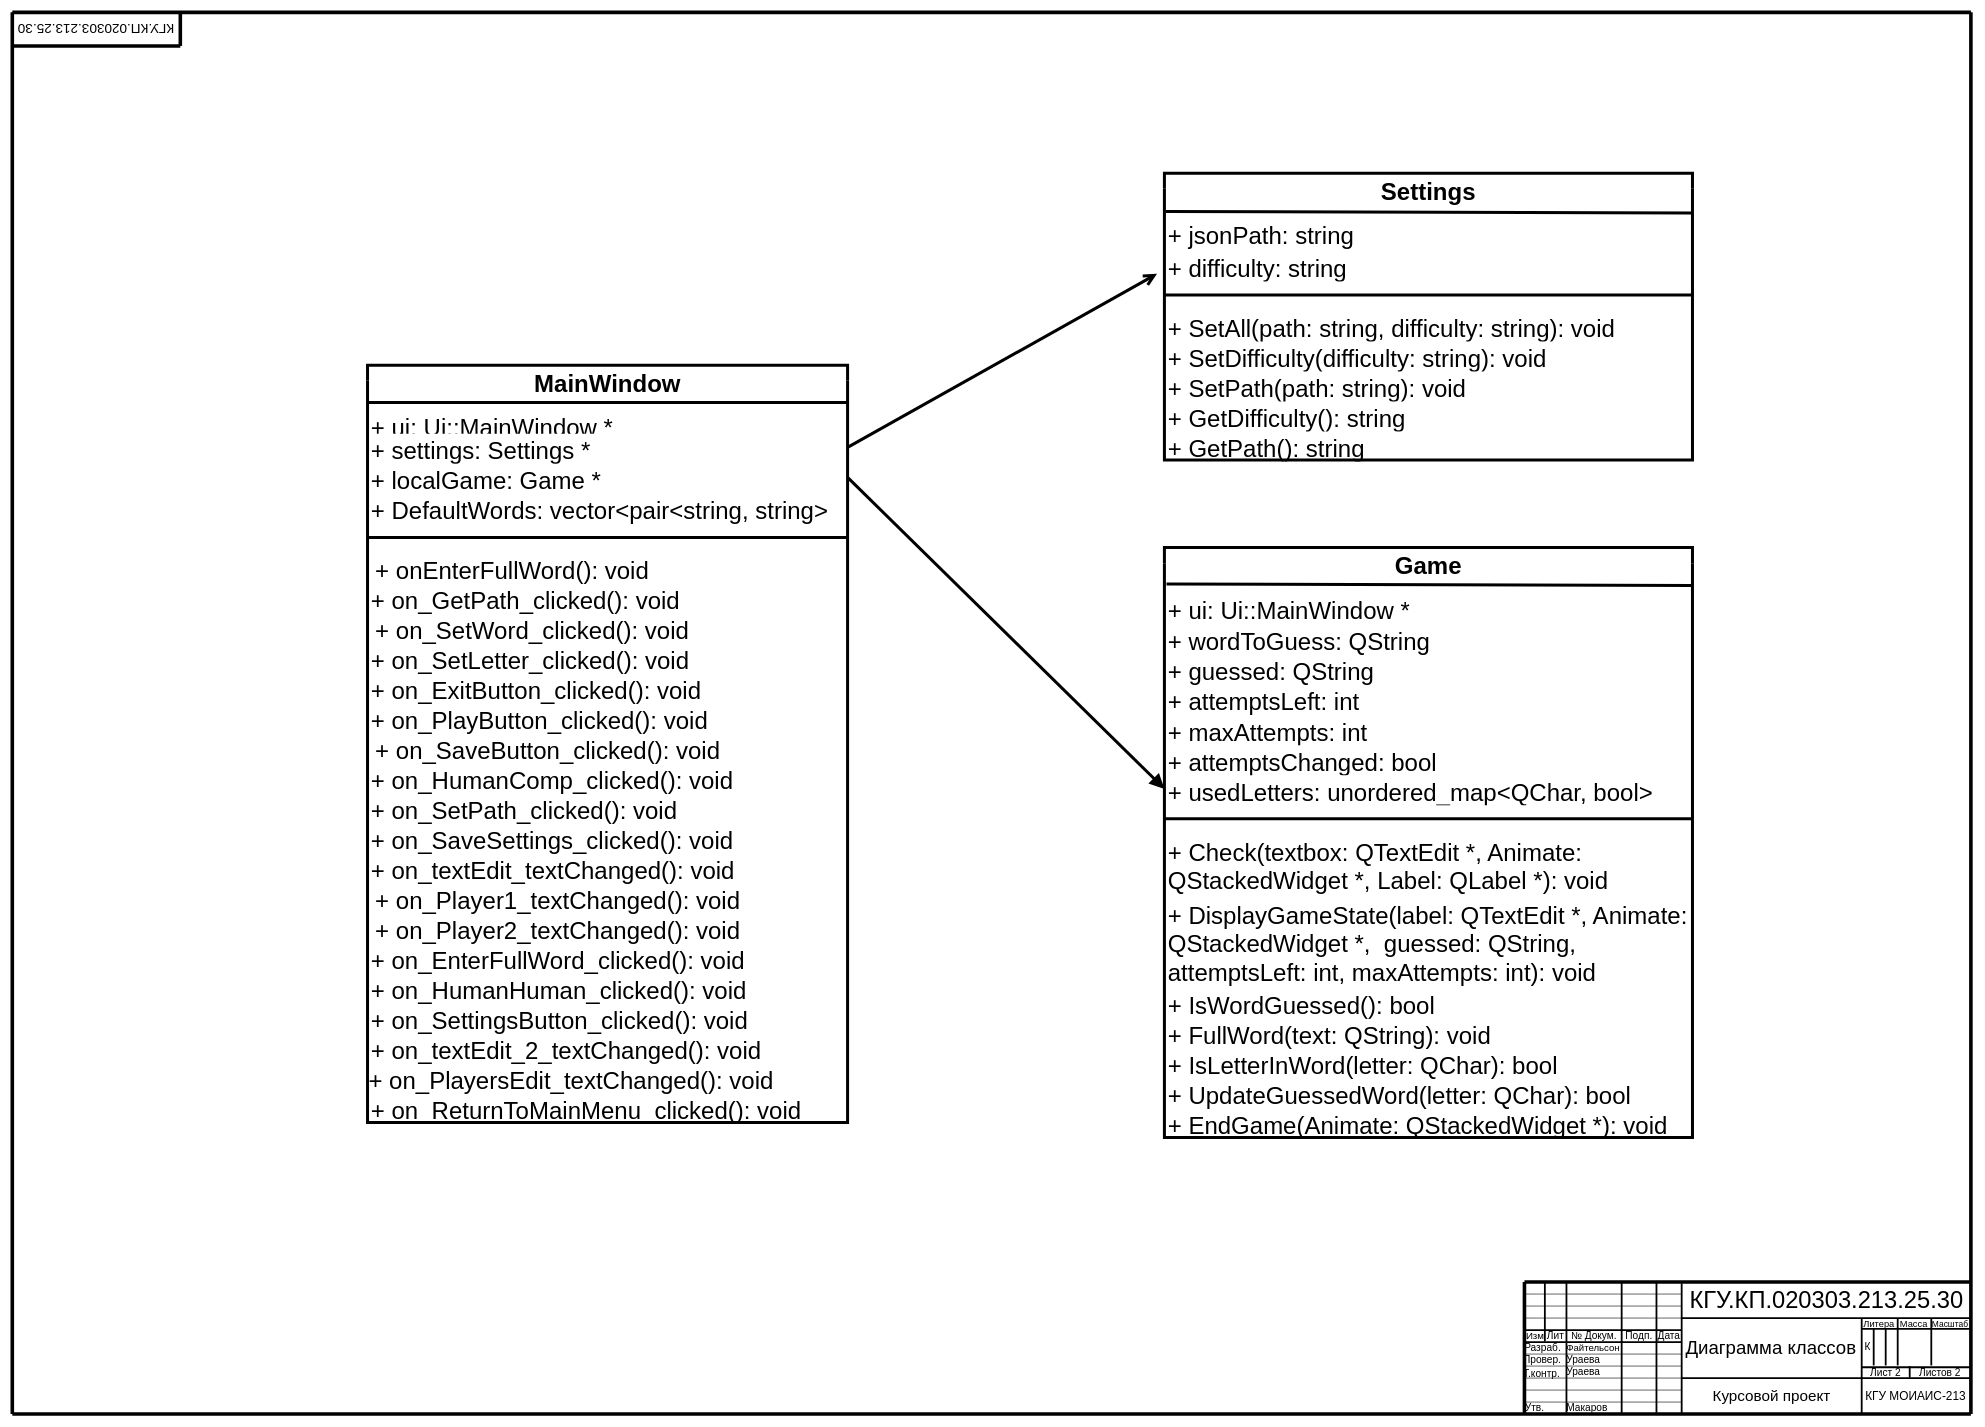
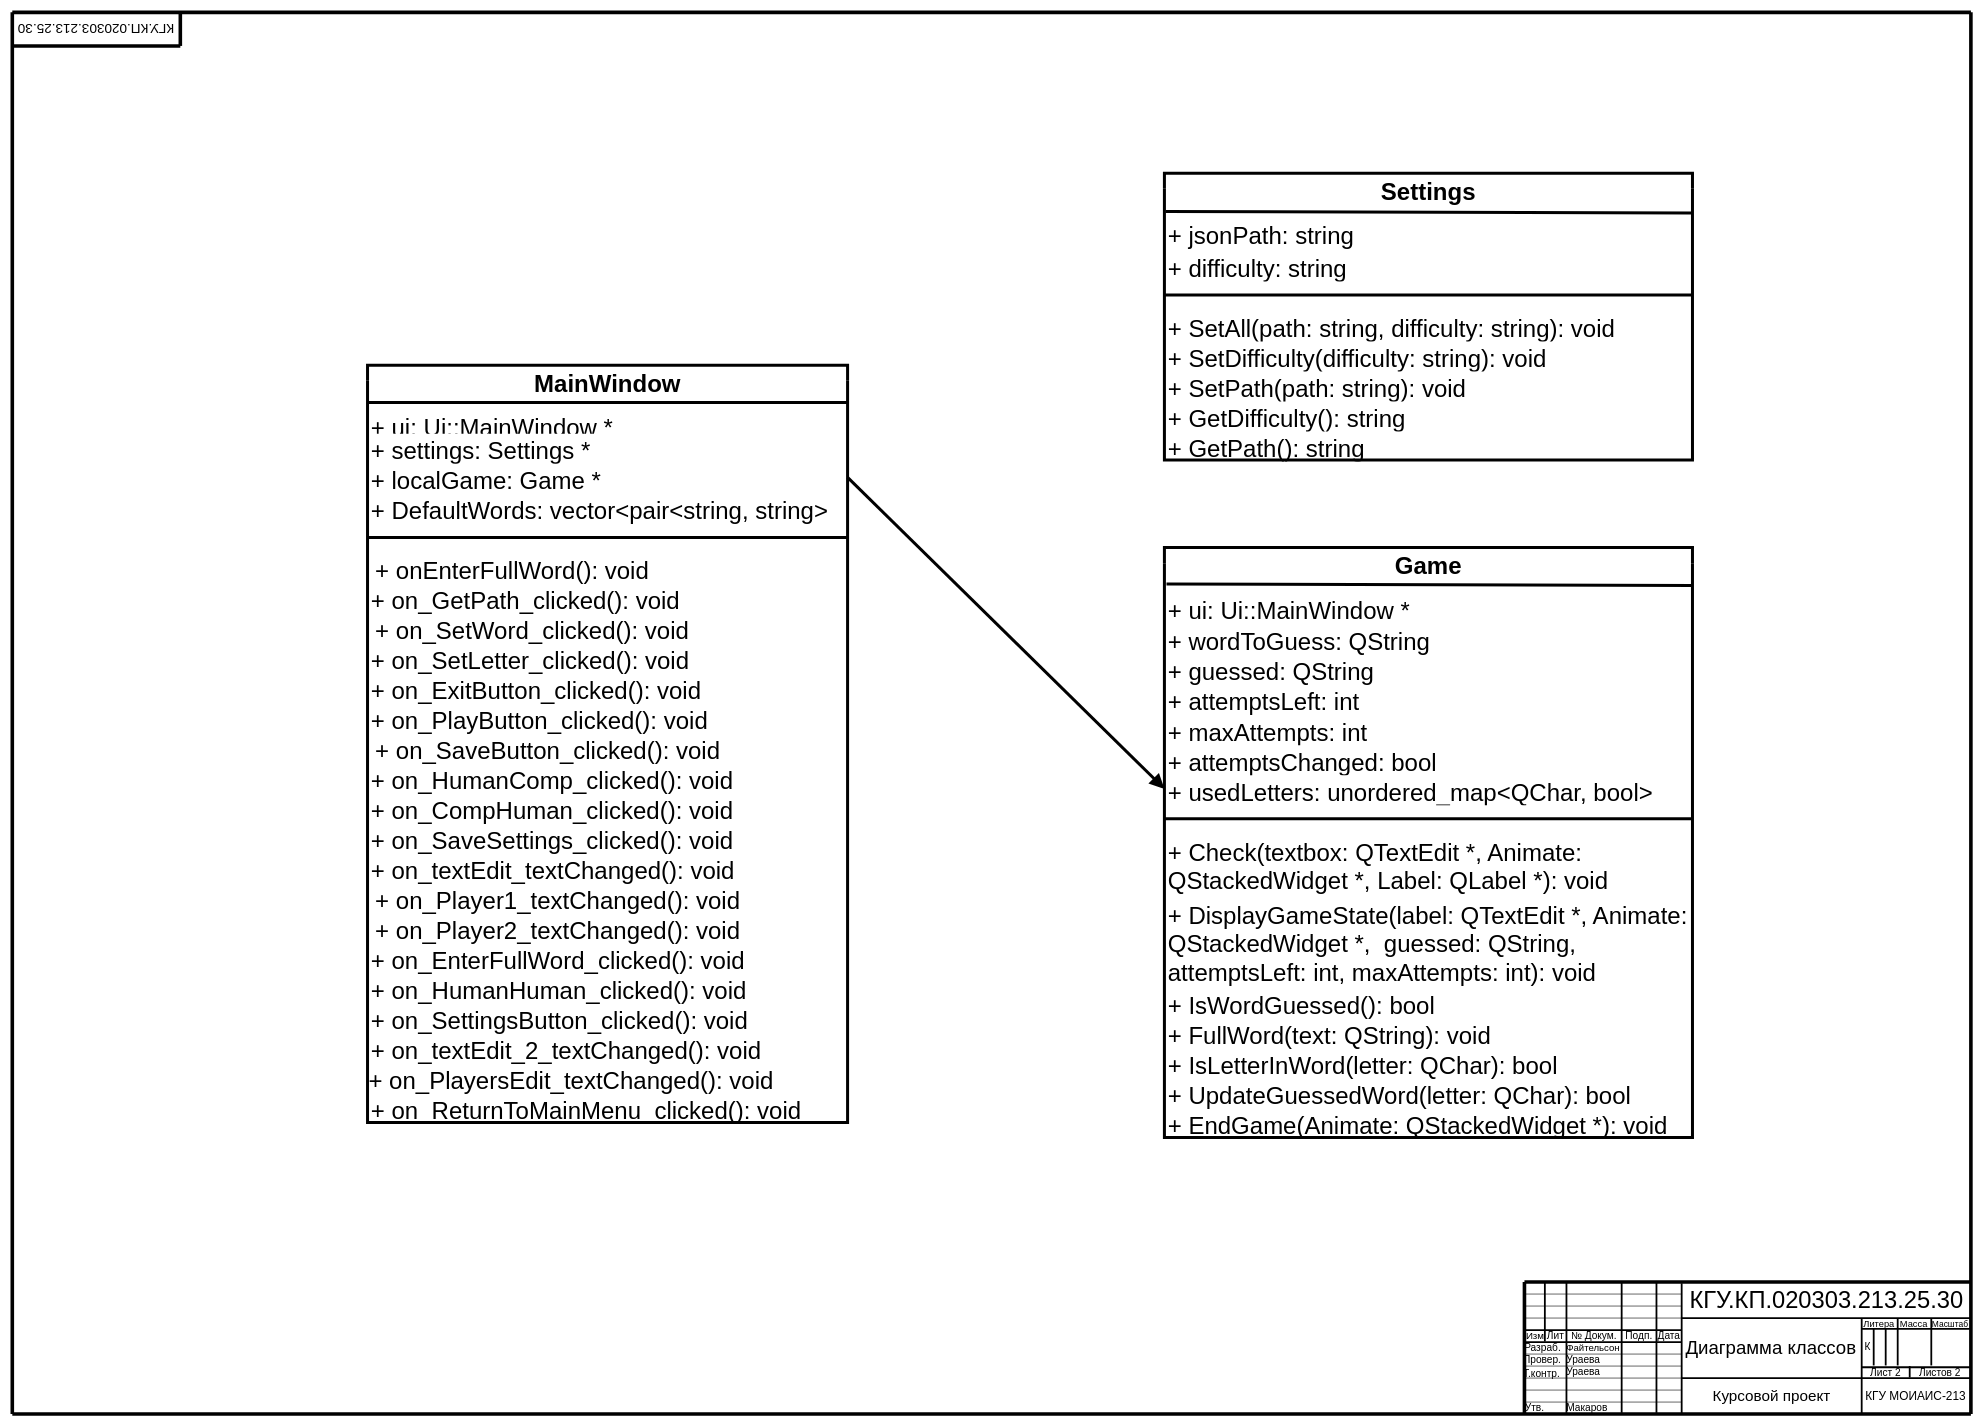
edge "+ settings: Settings *" -> "+ difficulty: string": removed
node "+ on_SetPath_clicked(): void": label "+ on_SetPath_clicked(): void" -> "+ on_CompHuman_clicked(): void"
